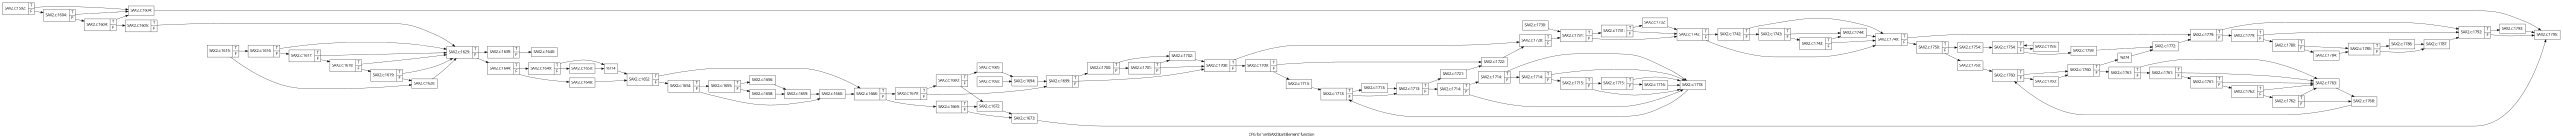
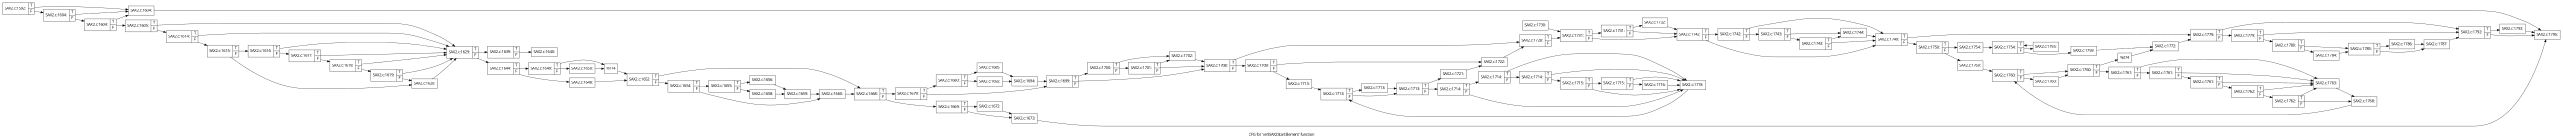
node "SAX2.c:1614:": added
edge "SAX2.c:1680:" -> "SAX2.c:1672:": now "SAX2.c:1680:" -> "SAX2.c:1692:"
